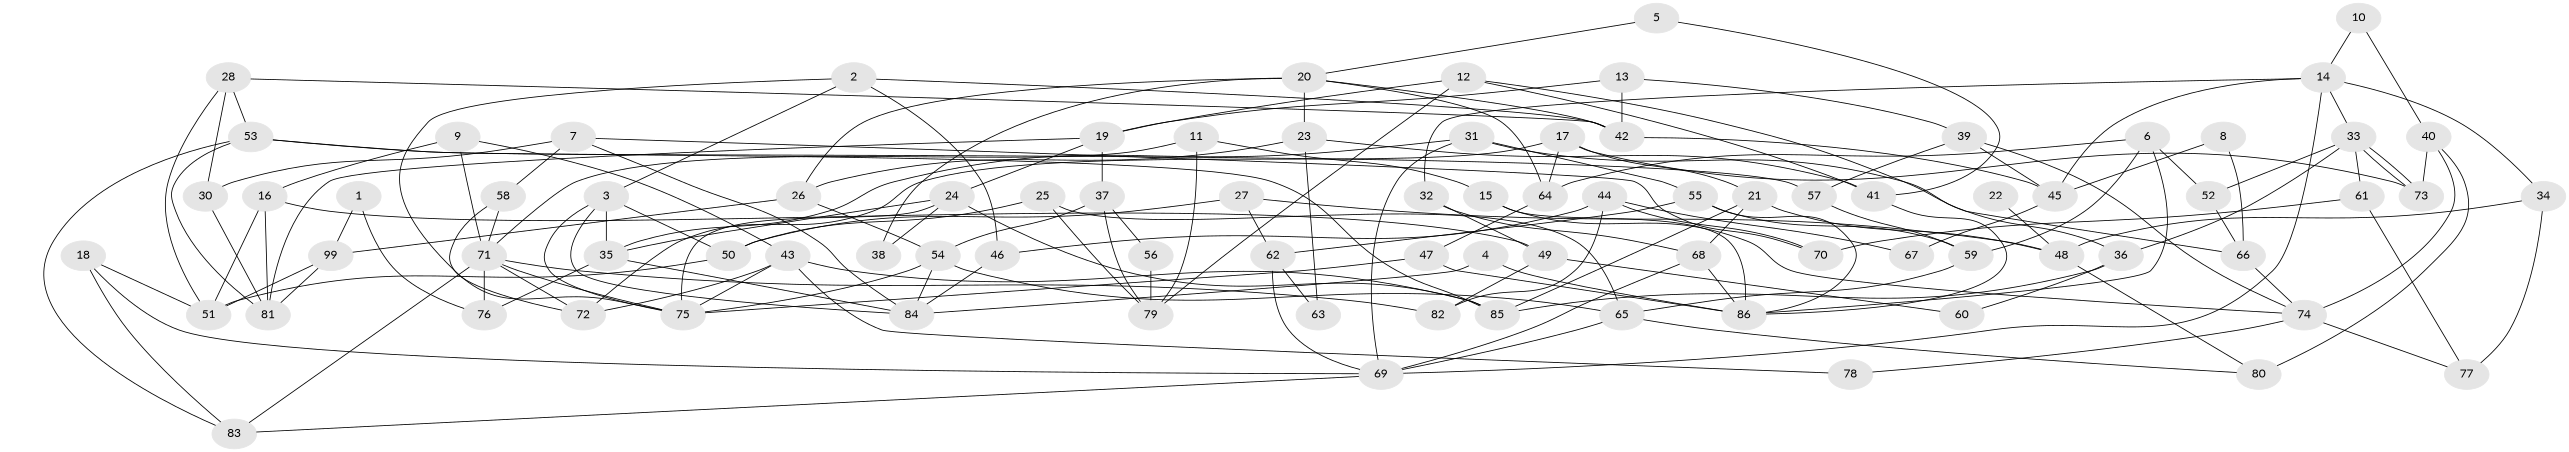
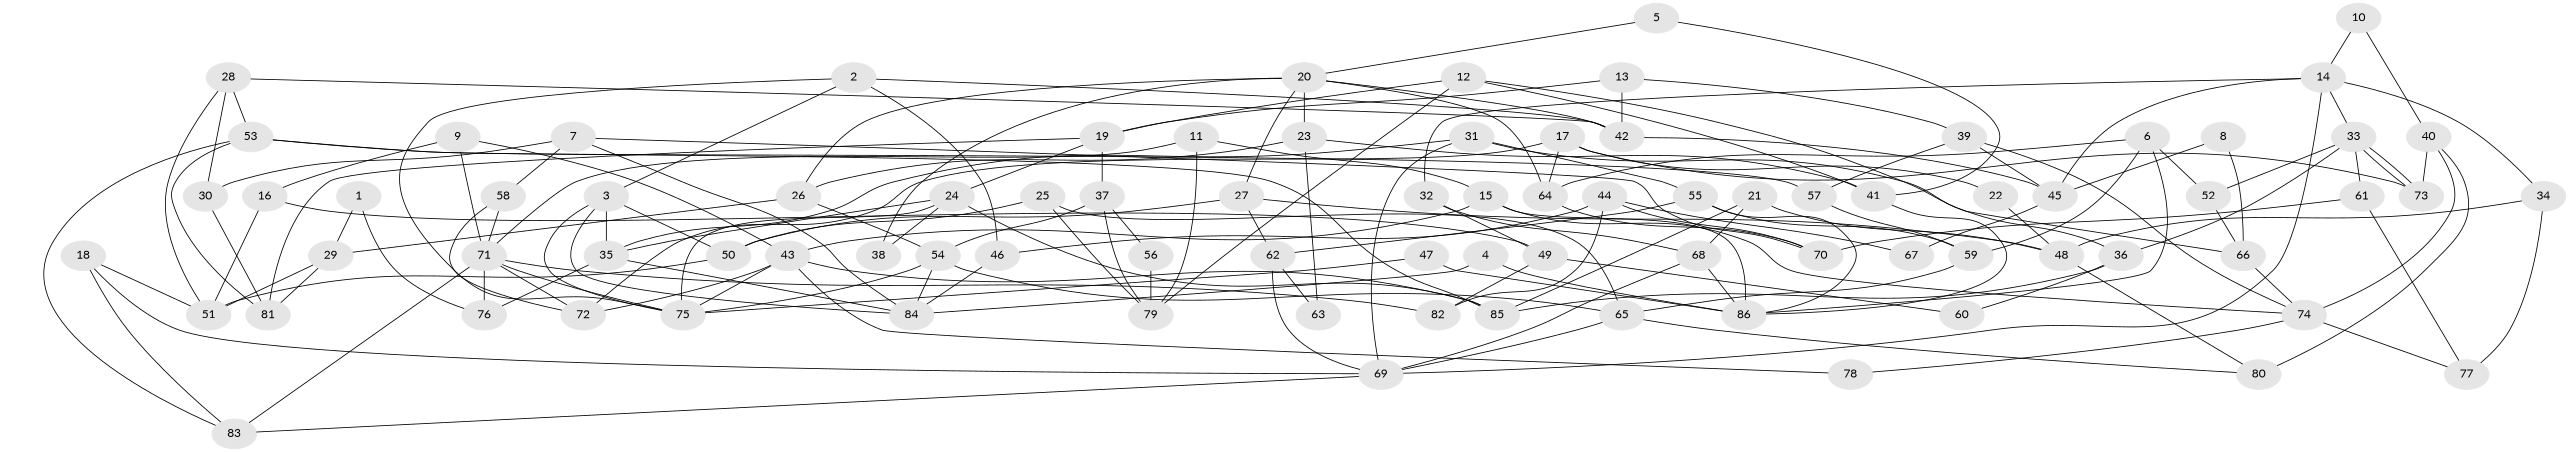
edge "20" -- "27": added
edge "17" -- "21": now "17" -- "22"
edge "64" -- "47": now "64" -- "70"
edge "15" -- "43": added
edge "16" -- "81": removed
node "99": label "99" -> "29"
